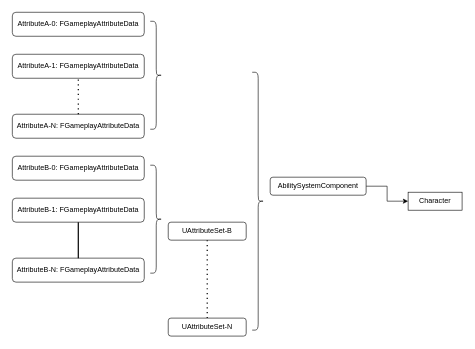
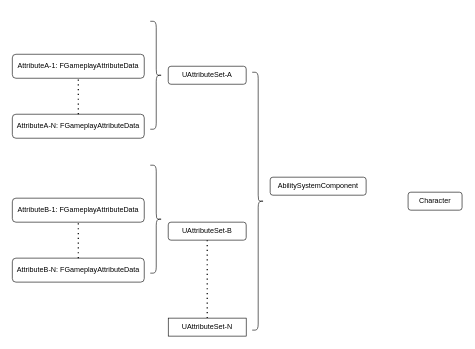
node "AttributeA-0: FGameplayAttributeData": removed
node "UAttributeSet-A": added
node "AttributeB-0: FGameplayAttributeData": removed
edge "AbilitySystemComponent" -> "Character": removed
node "Character": shape rectangle -> rounded rectangle
edge "AttributeB-1: FGameplayAttributeData" -- "AttributeB-N: FGameplayAttributeData": style solid -> dashed
node "UAttributeSet-N": shape rounded rectangle -> rectangle
